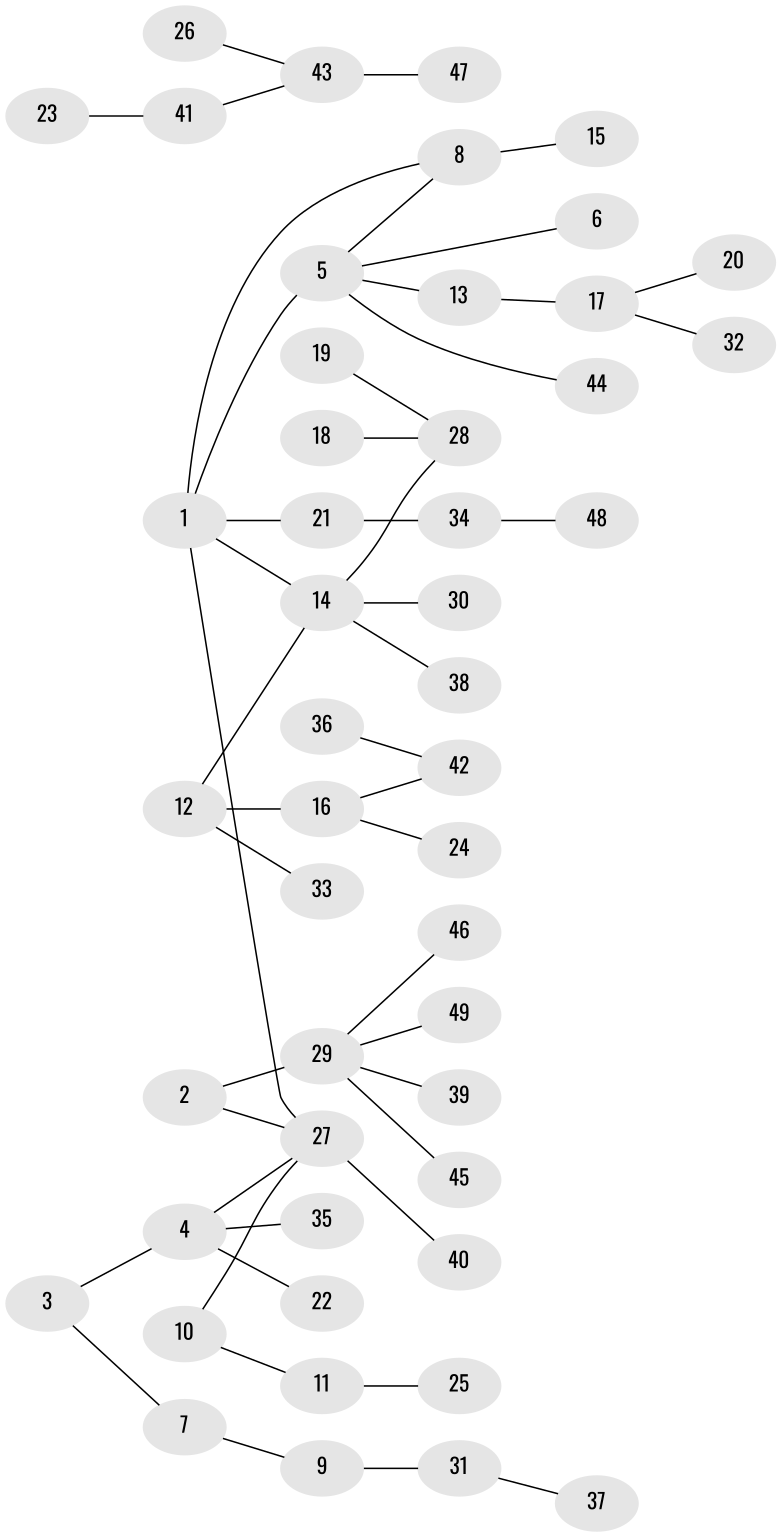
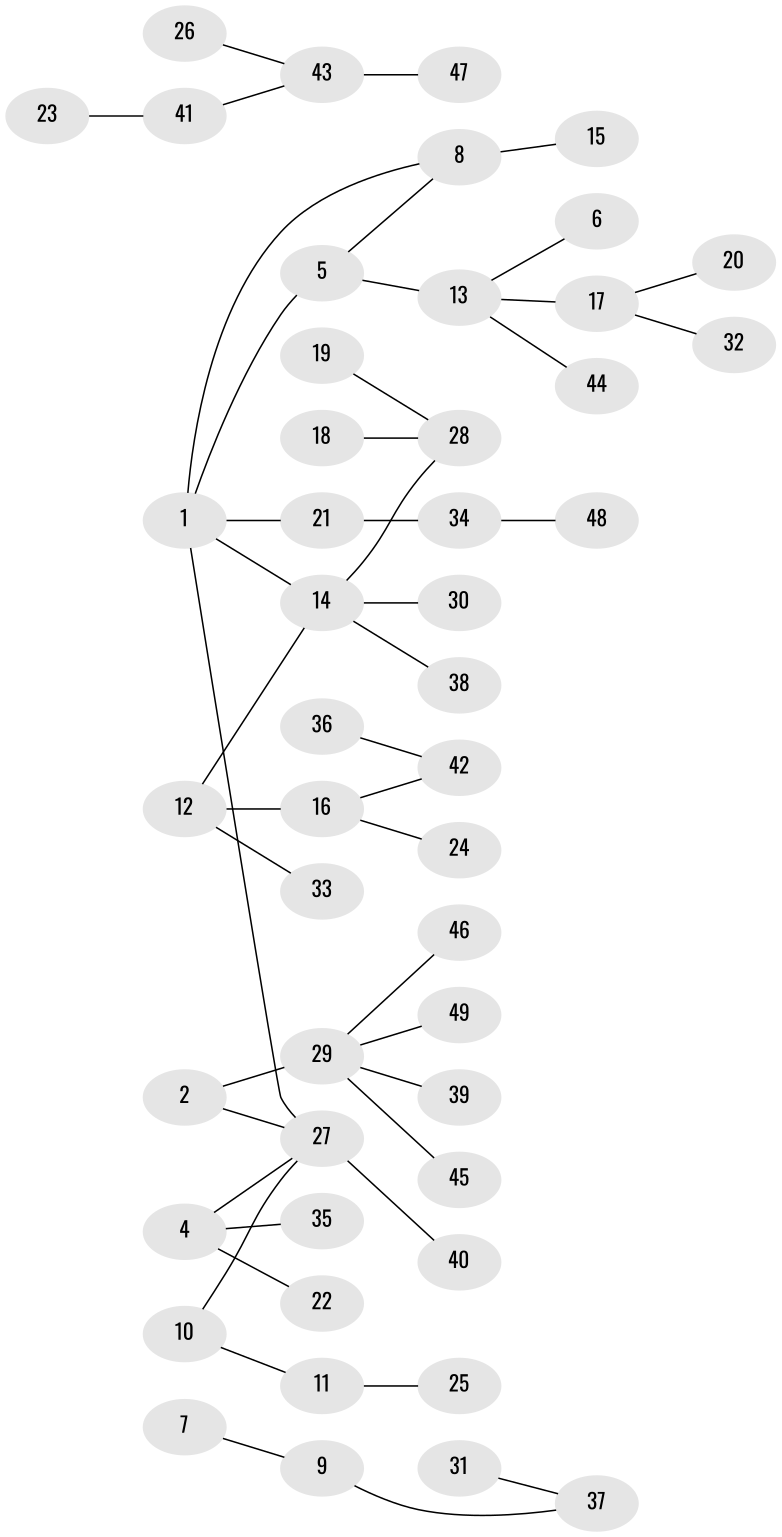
edge "6" -- "5": now "6" -- "13"
edge "5" -- "44": now "13" -- "44"
node "3": removed
edge "9" -- "31": now "9" -- "37"
